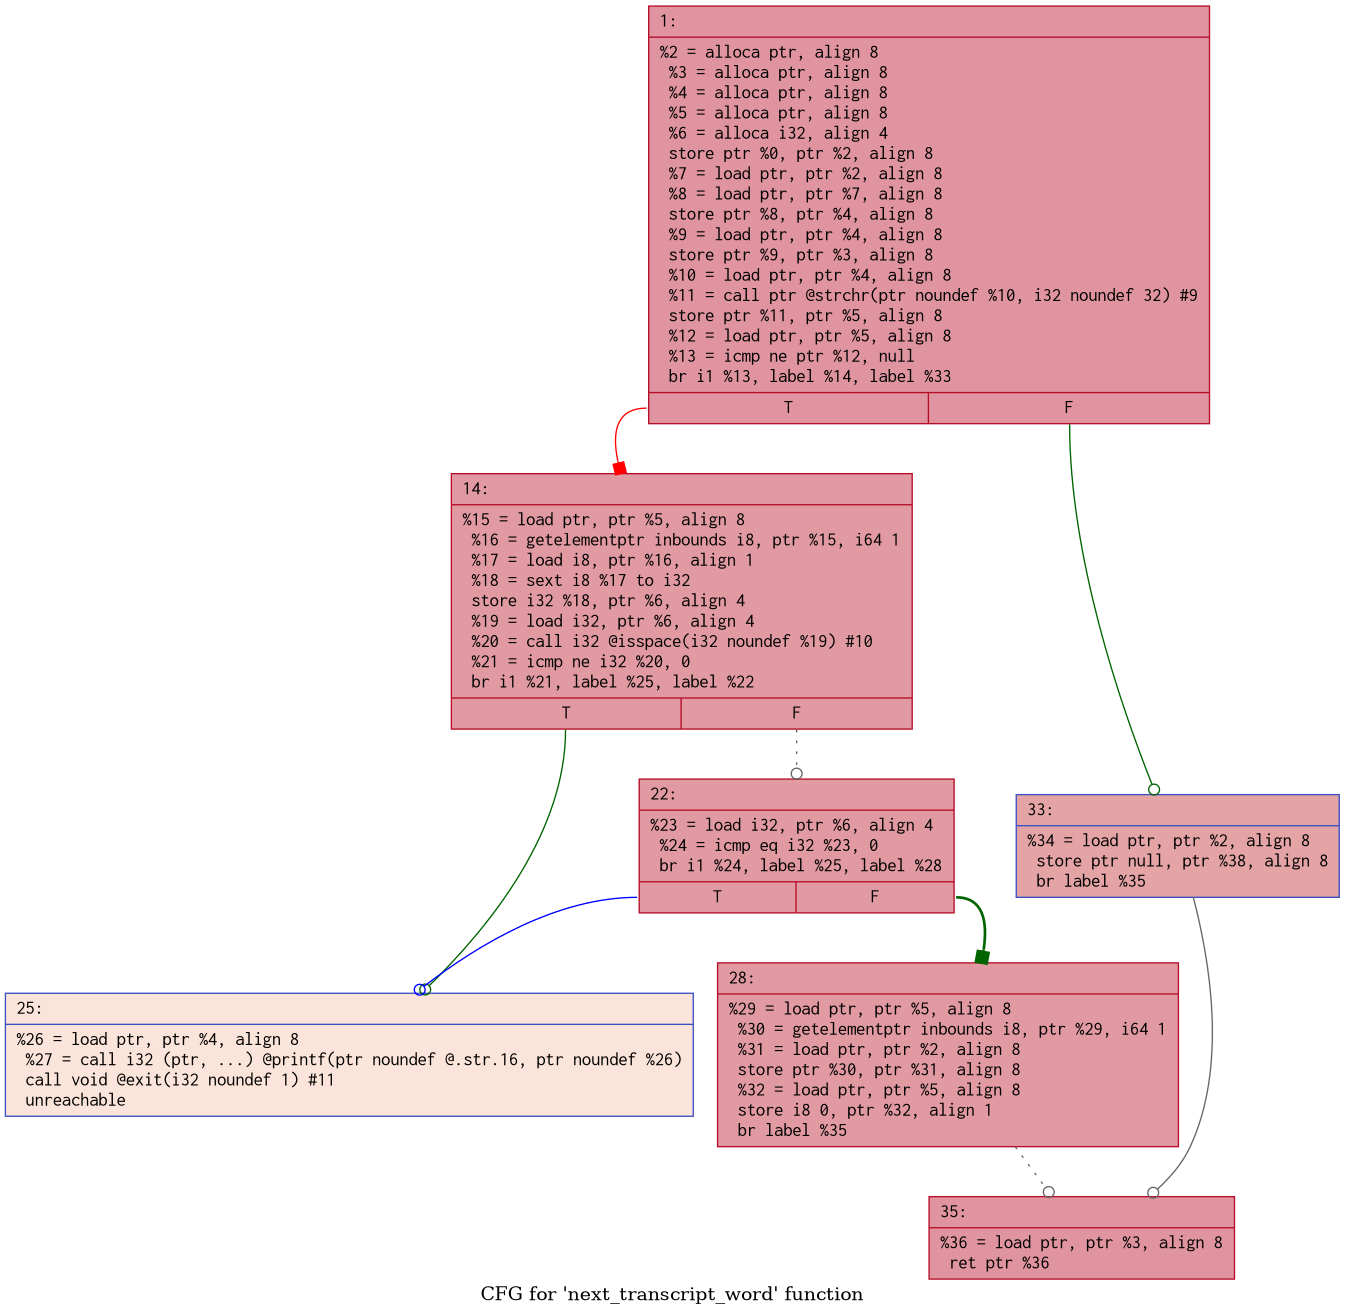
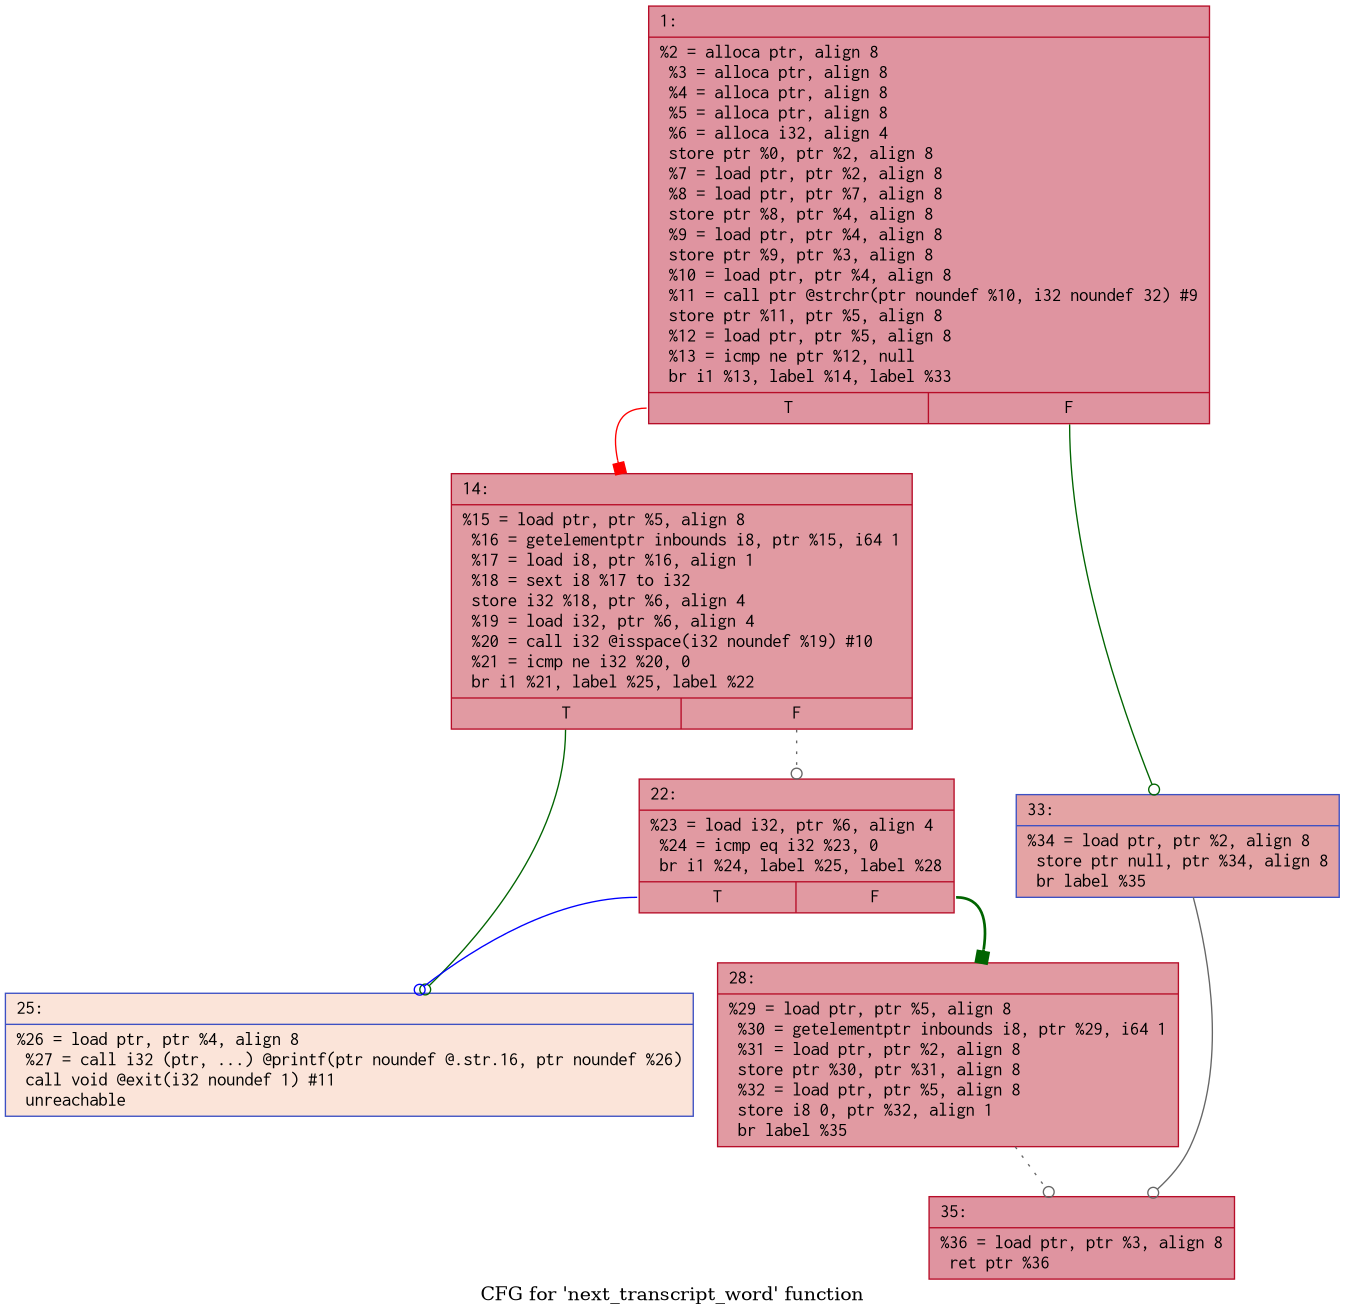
node "33:": text "store ptr null, ptr %38, align 8" -> "store ptr null, ptr %34, align 8"
